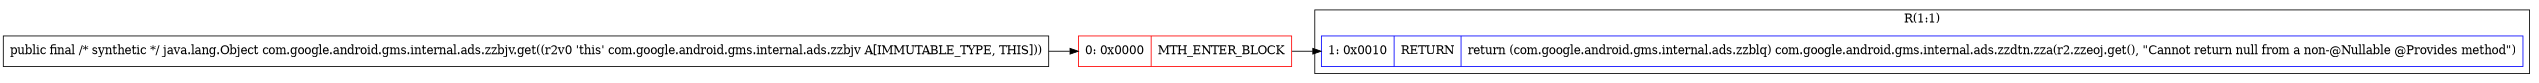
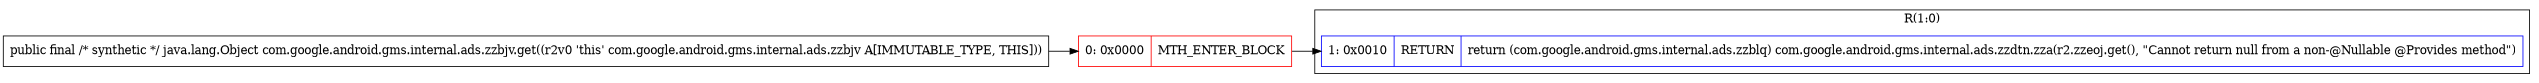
cluster "R(1:1)": label "R(1:1)" -> "R(1:0)"
